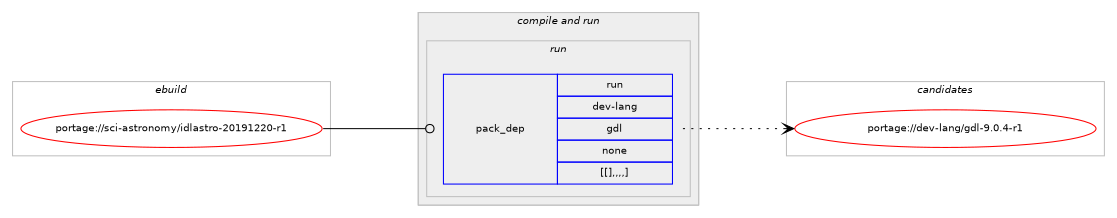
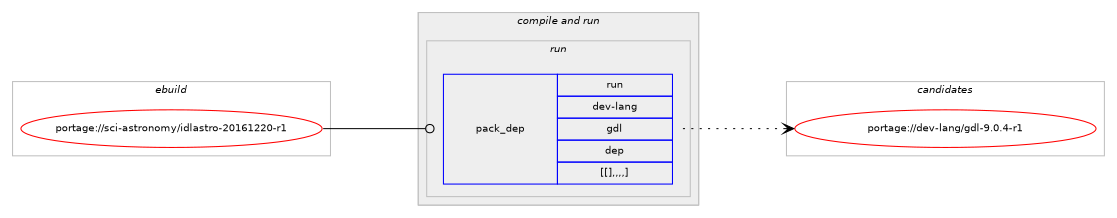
node "portage://sci-astronomy/idlastro-20191220-r1": label "portage://sci-astronomy/idlastro-20191220-r1" -> "portage://sci-astronomy/idlastro-20161220-r1"
node "pack_dep": text "none" -> "dep"
